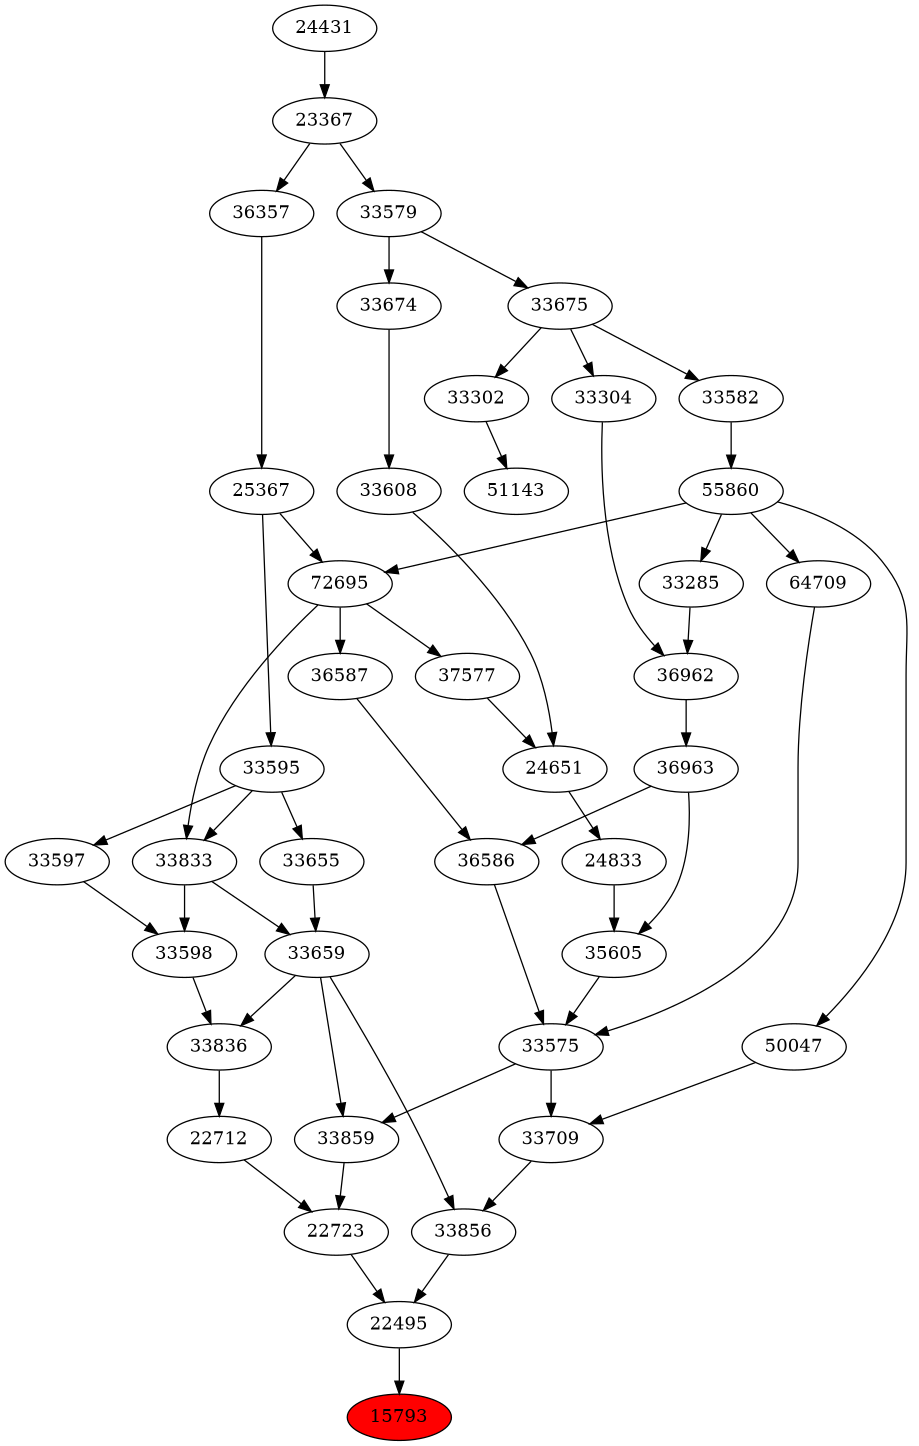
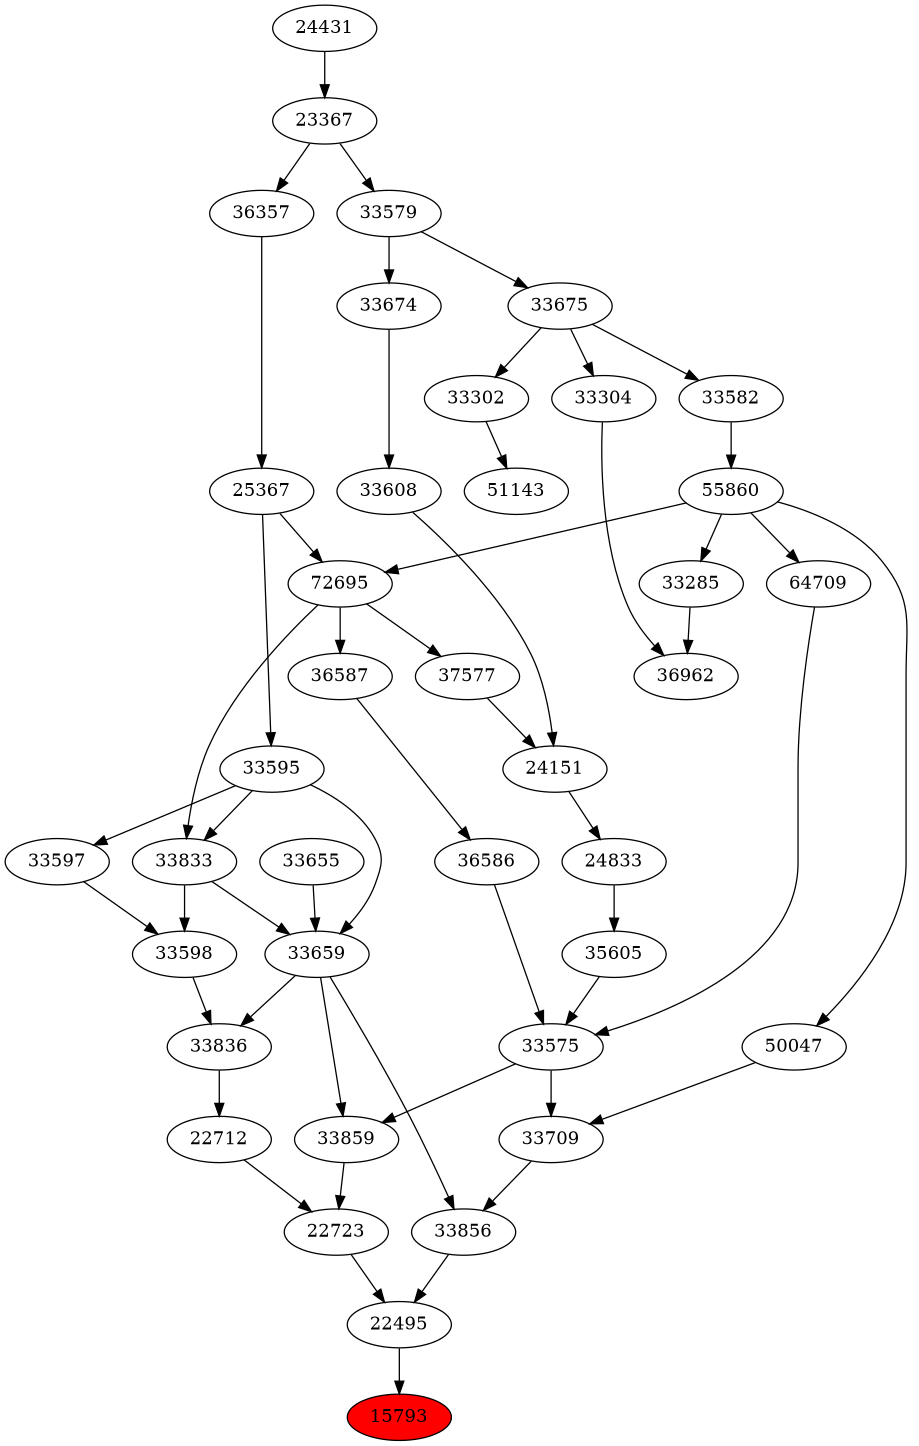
node "24651": label "24651" -> "24151"
node "36963": removed
edge "33595" -> "33655": now "33595" -> "33659"
